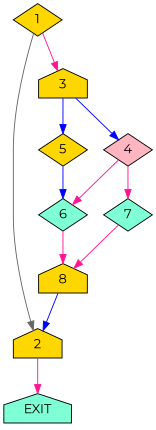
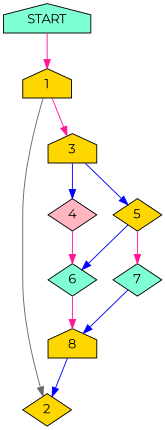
node "1": shape diamond -> house
node "START": added
edge "4" -> "7": now "5" -> "7"
edge "7" -> "8": color deeppink -> blue
node "2": shape house -> diamond
node "EXIT": removed
